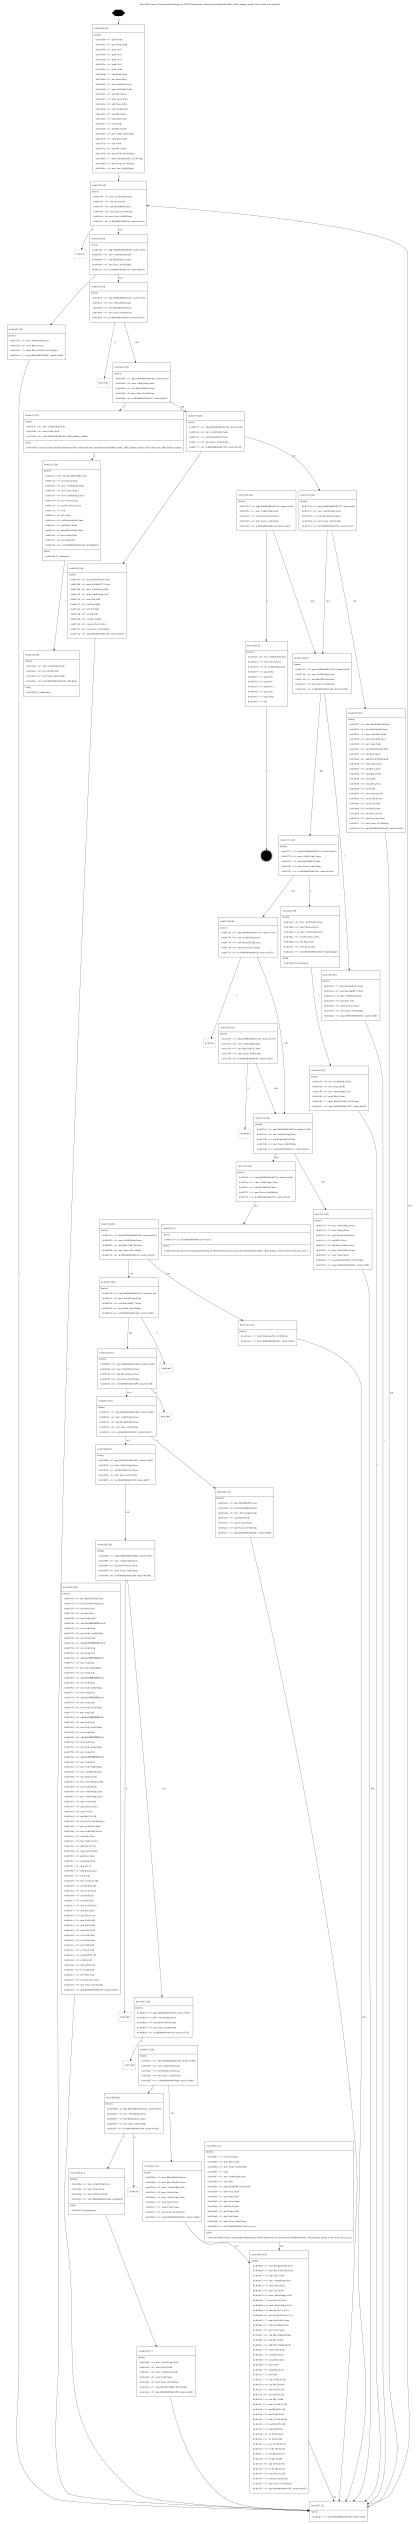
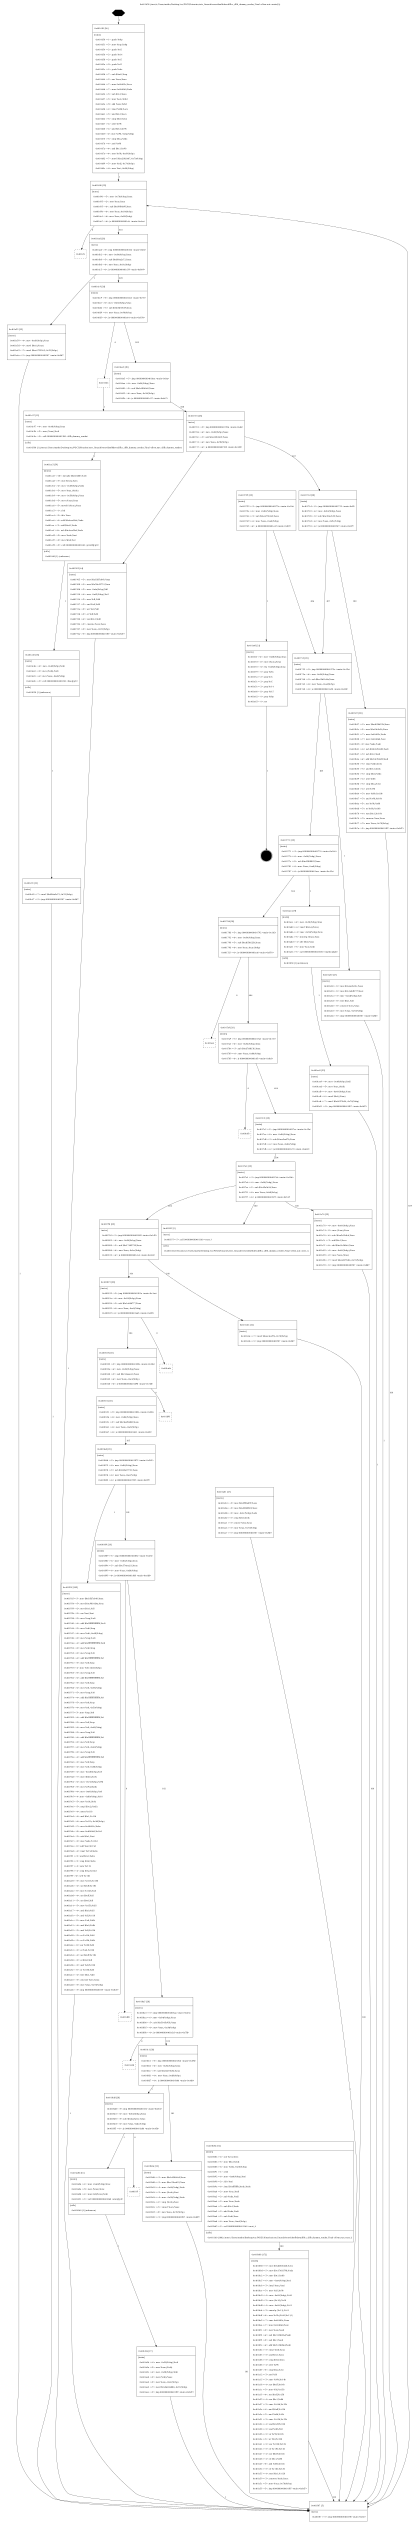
edge "0x4016e5 [28]" -> "0x401c97 [12]": now "0x401e64" -> "0x401c97 [12]"
node "0x401cf0 [12]": added
edge "0x40178d [28]" -> "0x4017c5 [28]": now "0x40178d [28]" -> "0x4017a9 [28]"
edge "0x4017c5 [28]" -> "0x401c70 [39]": now "0x4017e1 [28]" -> "0x401c70 [39]"
edge "0x4017e1 [28]" -> "0x4017fd [28]": added, label "204"
edge "0x401835 [28]" -> "0x401851 [28]": removed, label "104"
edge "0x401851 [28]" -> "0x401ab1 [27]": removed, label "1"
edge "0x40186d [28]" -> "0x40192f [289]": added, label "1"
edge "0x4018a5 [28]" -> "0x4018c1 [28]": added, label "102"
edge "0x401b06 [33]" -> "0x401bb8 [172]": now "0x401b06 [33]" -> "0x401f07 [5]"
